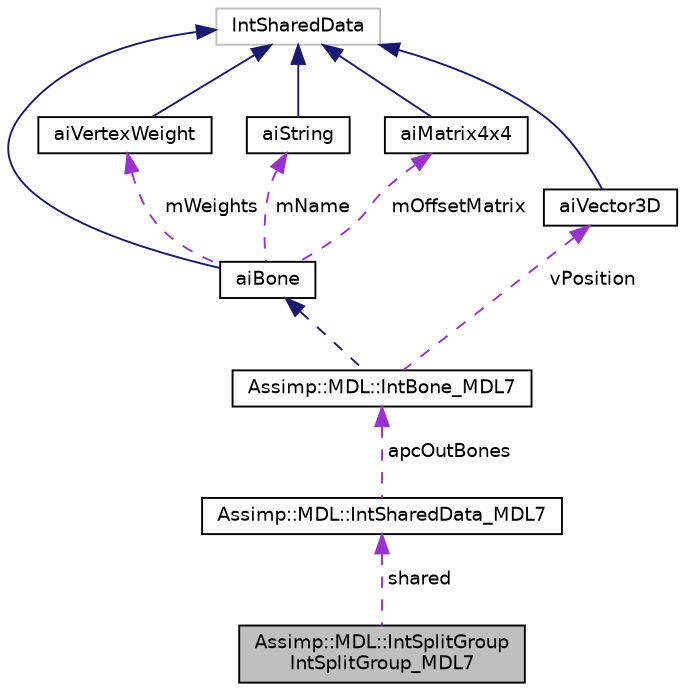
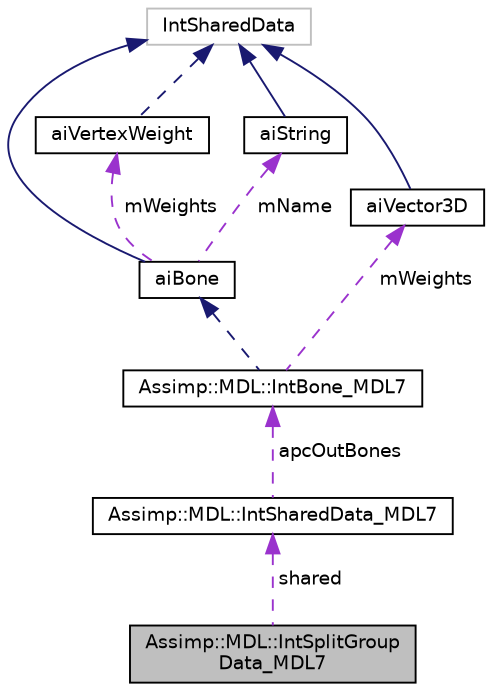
edge "aiVertexWeight" -> "IntSharedData": style solid -> dashed
node "aiMatrix4x4": removed
edge "Assimp::MDL::IntBone_MDL7" -> "aiVector3D": label " vPosition" -> " mWeights"
node "Assimp::MDL::IntSplitGroup IntSplitGroup_MDL7": label "Assimp::MDL::IntSplitGroup IntSplitGroup_MDL7" -> "Assimp::MDL::IntSplitGroup Data_MDL7"
